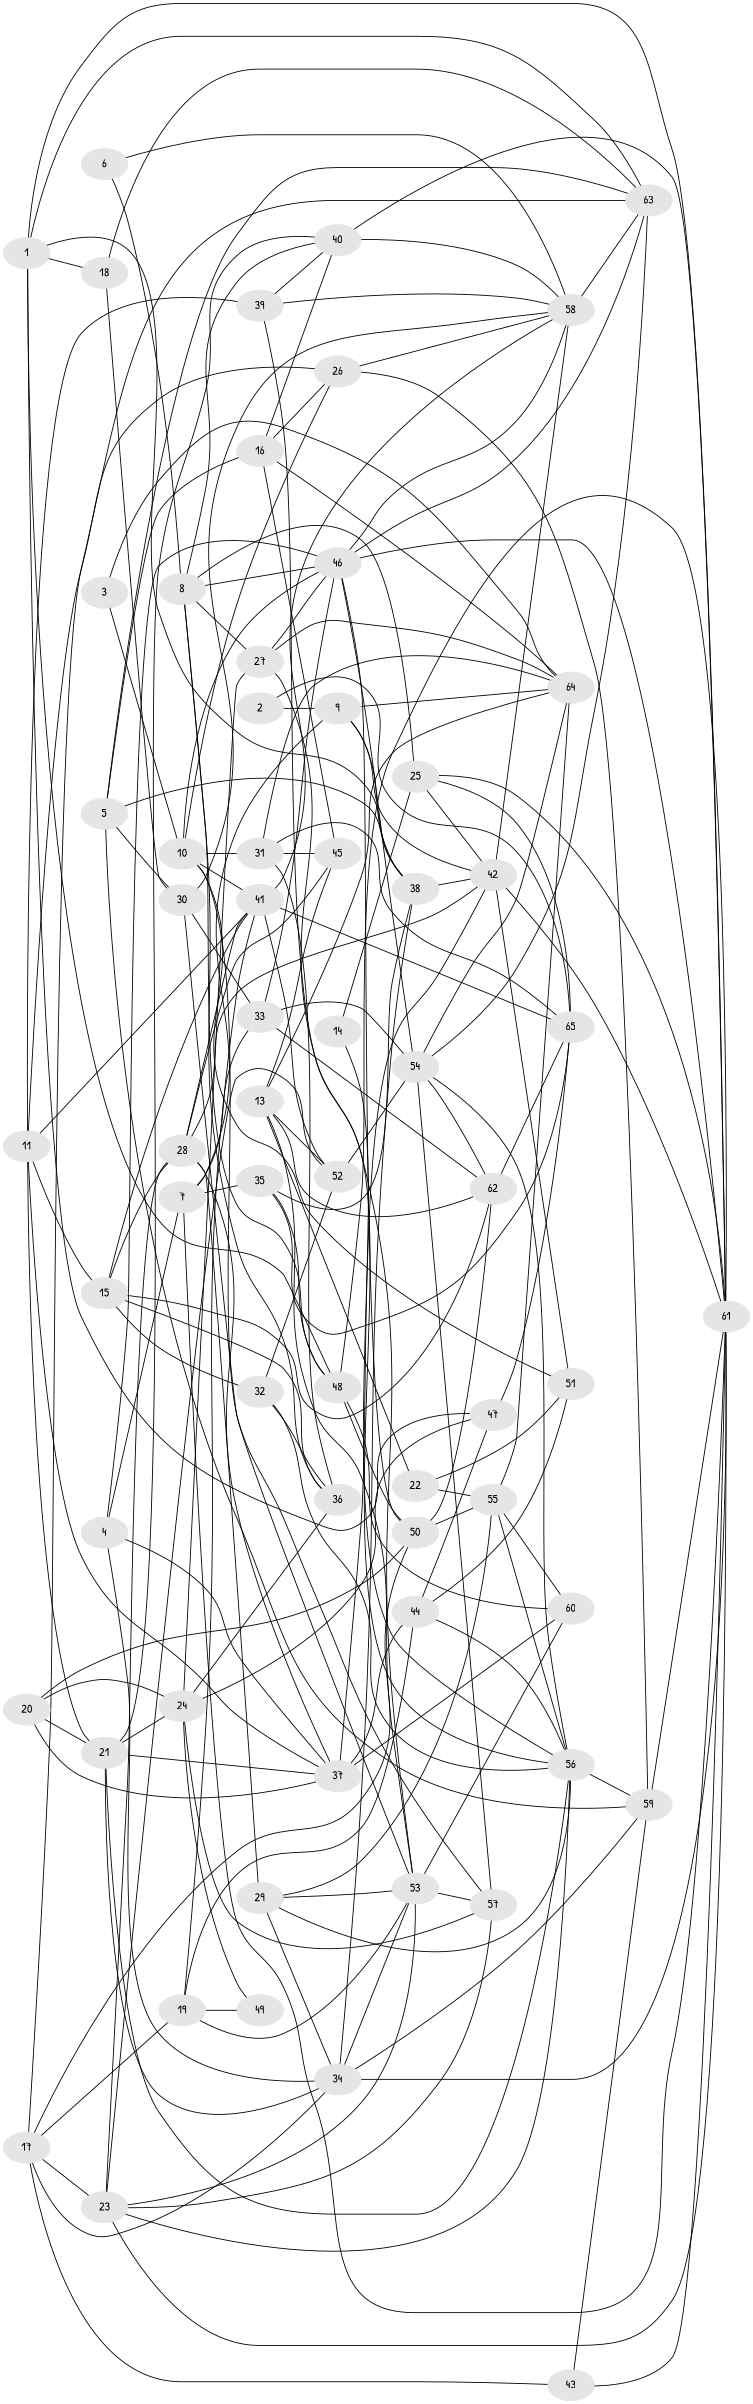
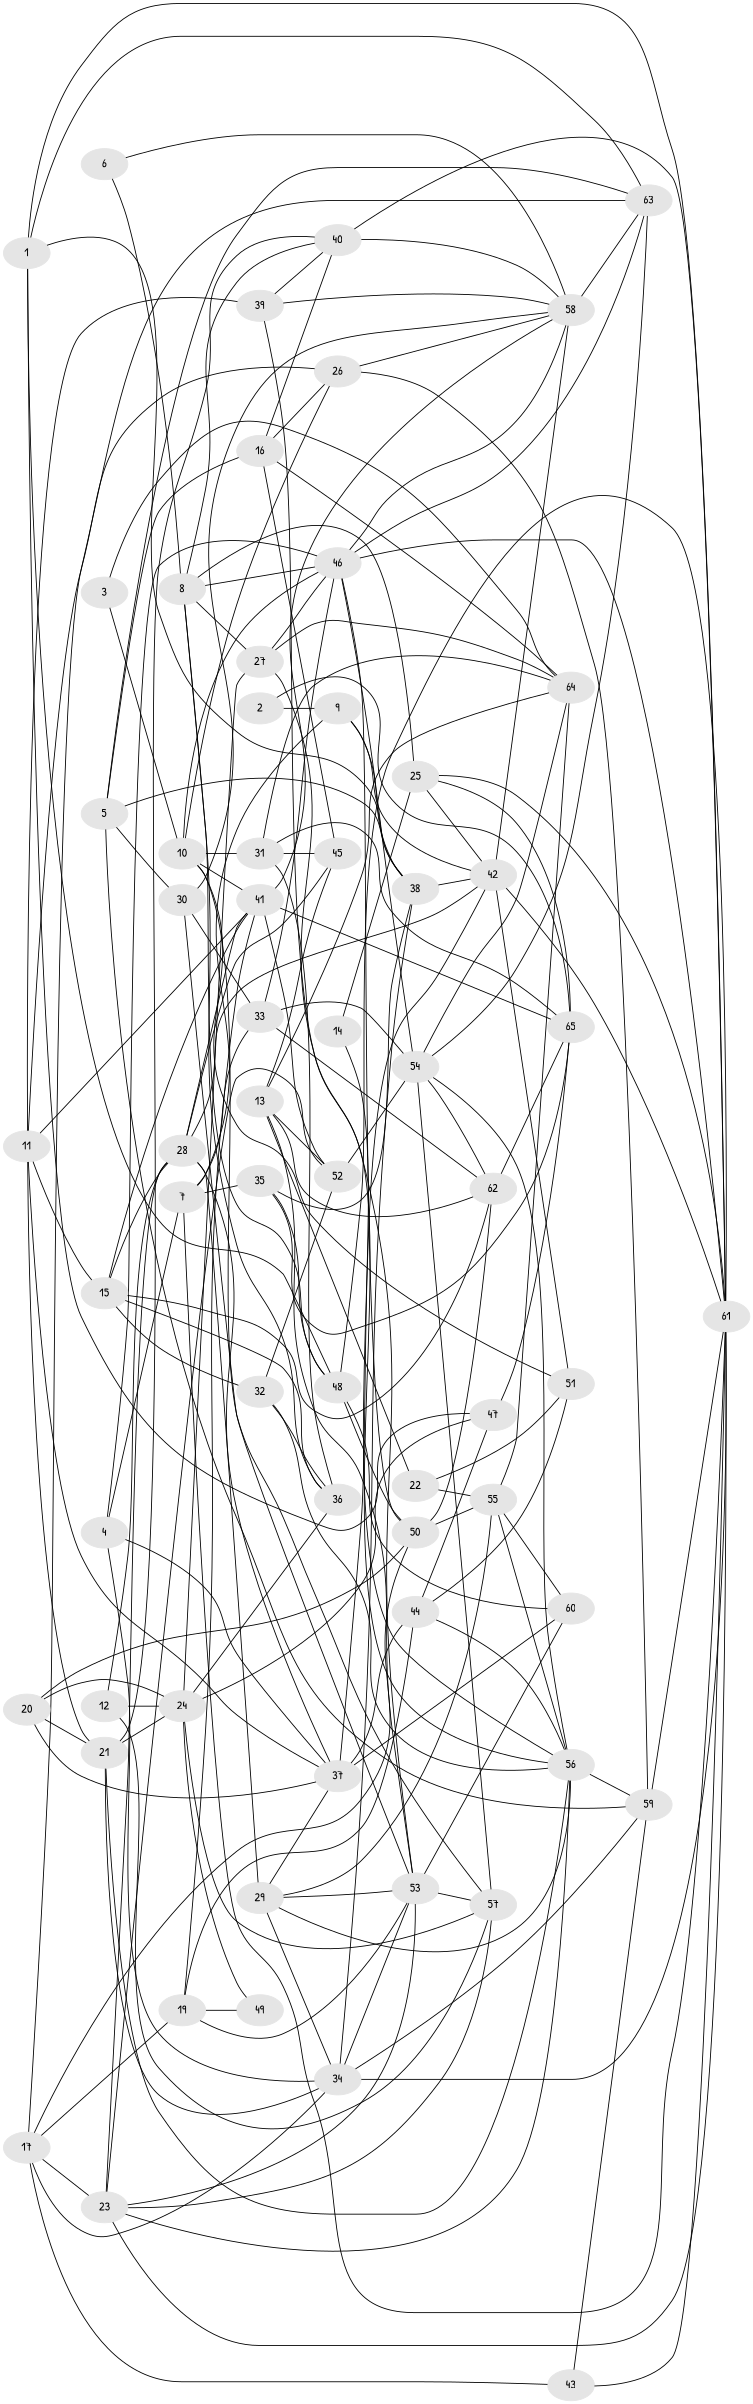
node "18": removed
edge "64" -- "9": removed
node "12": added
edge "21" -- "37": now "29" -- "37"
